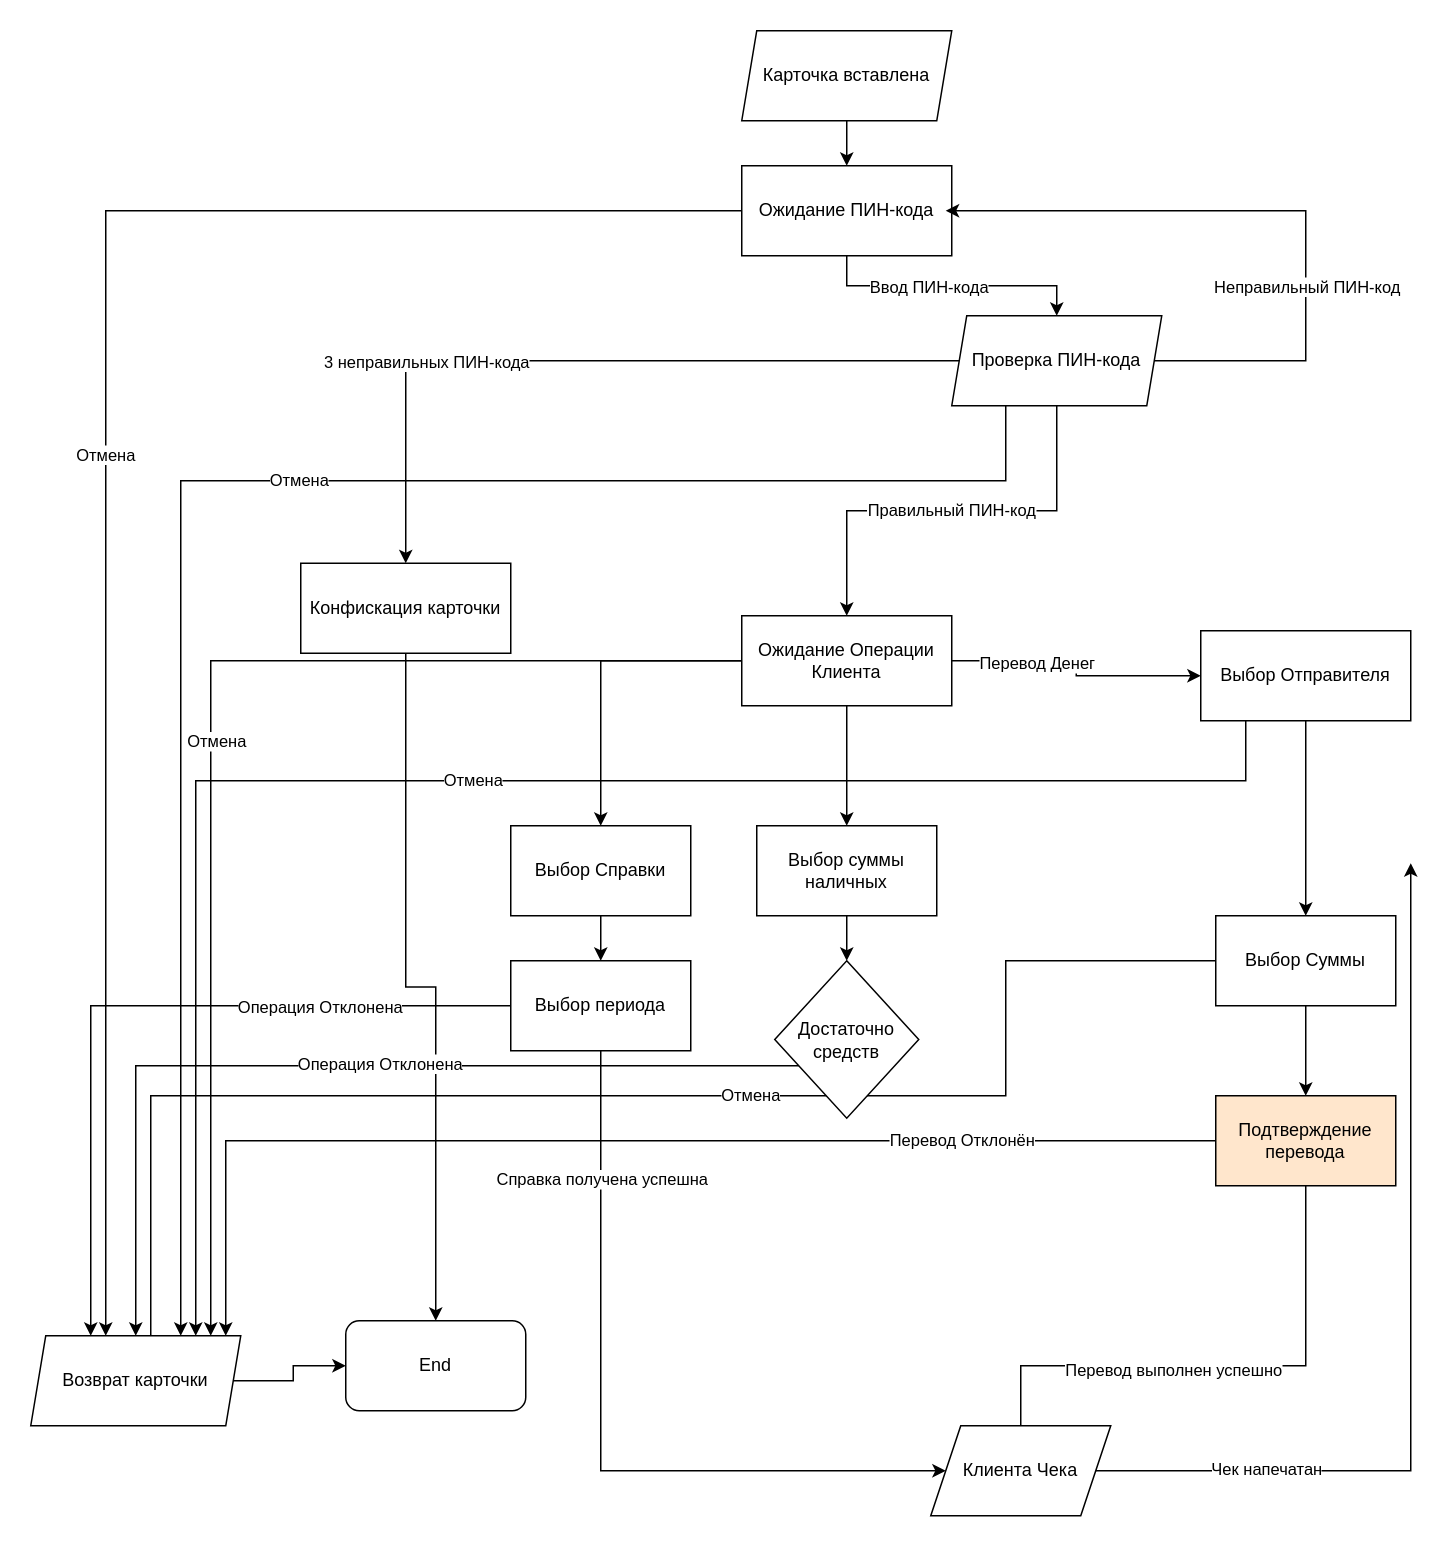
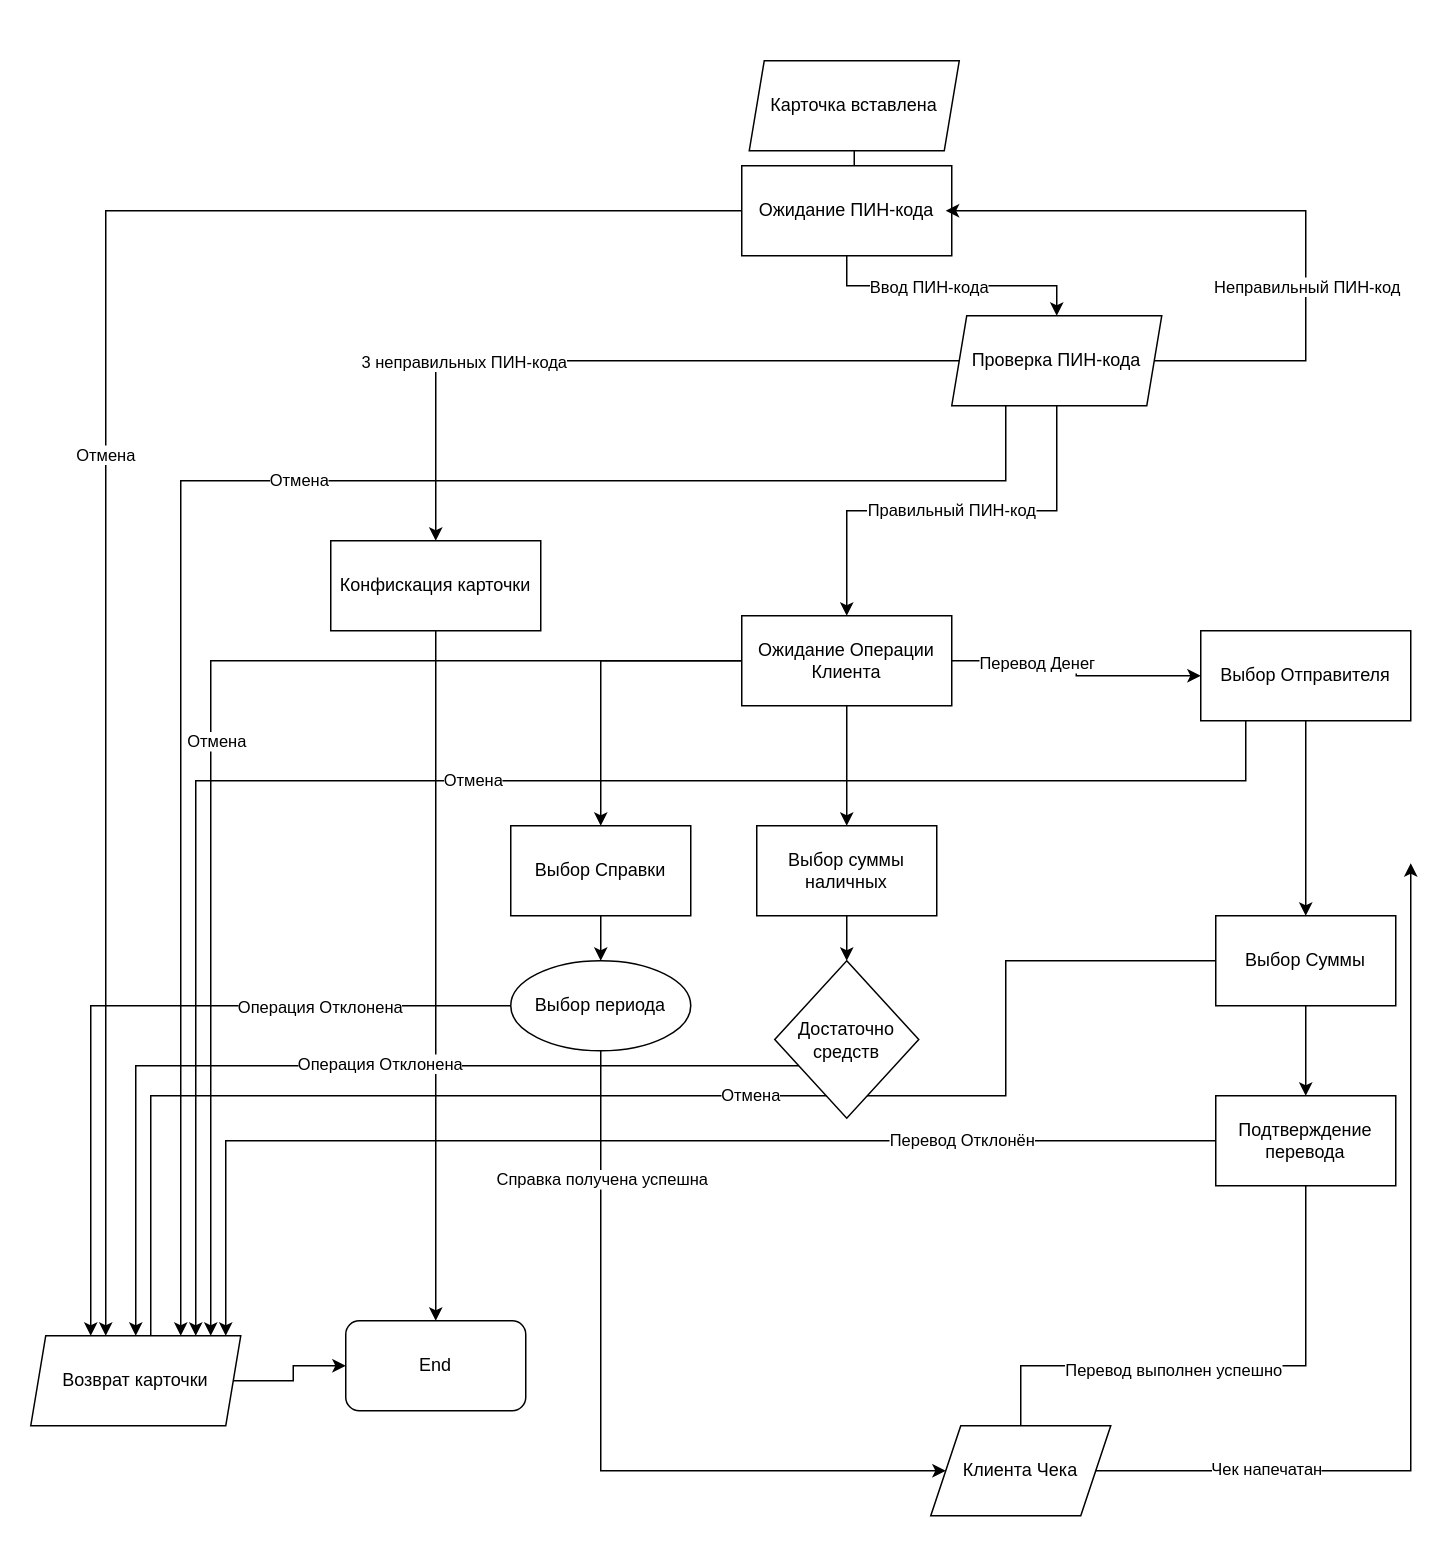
node "Карточка вставлена": moved (847, 76) -> (854, 106)
node "Конфискация карточки": moved (406, 608) -> (436, 586)
node "Выбор периода": shape rectangle -> ellipse
node "Подтверждение перевода": fillcolor #ffe6cc -> #ffffff
